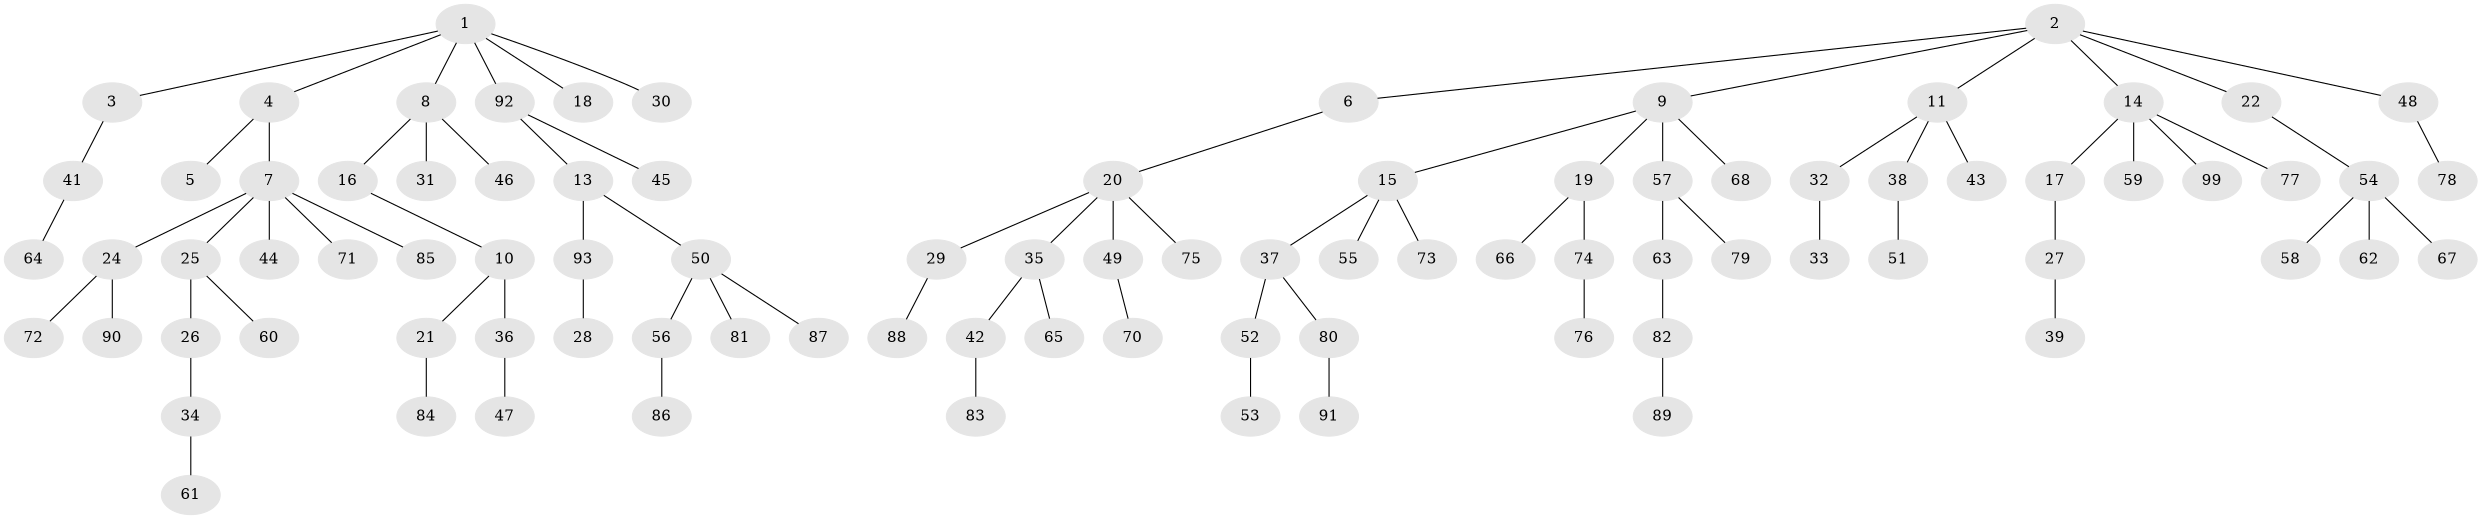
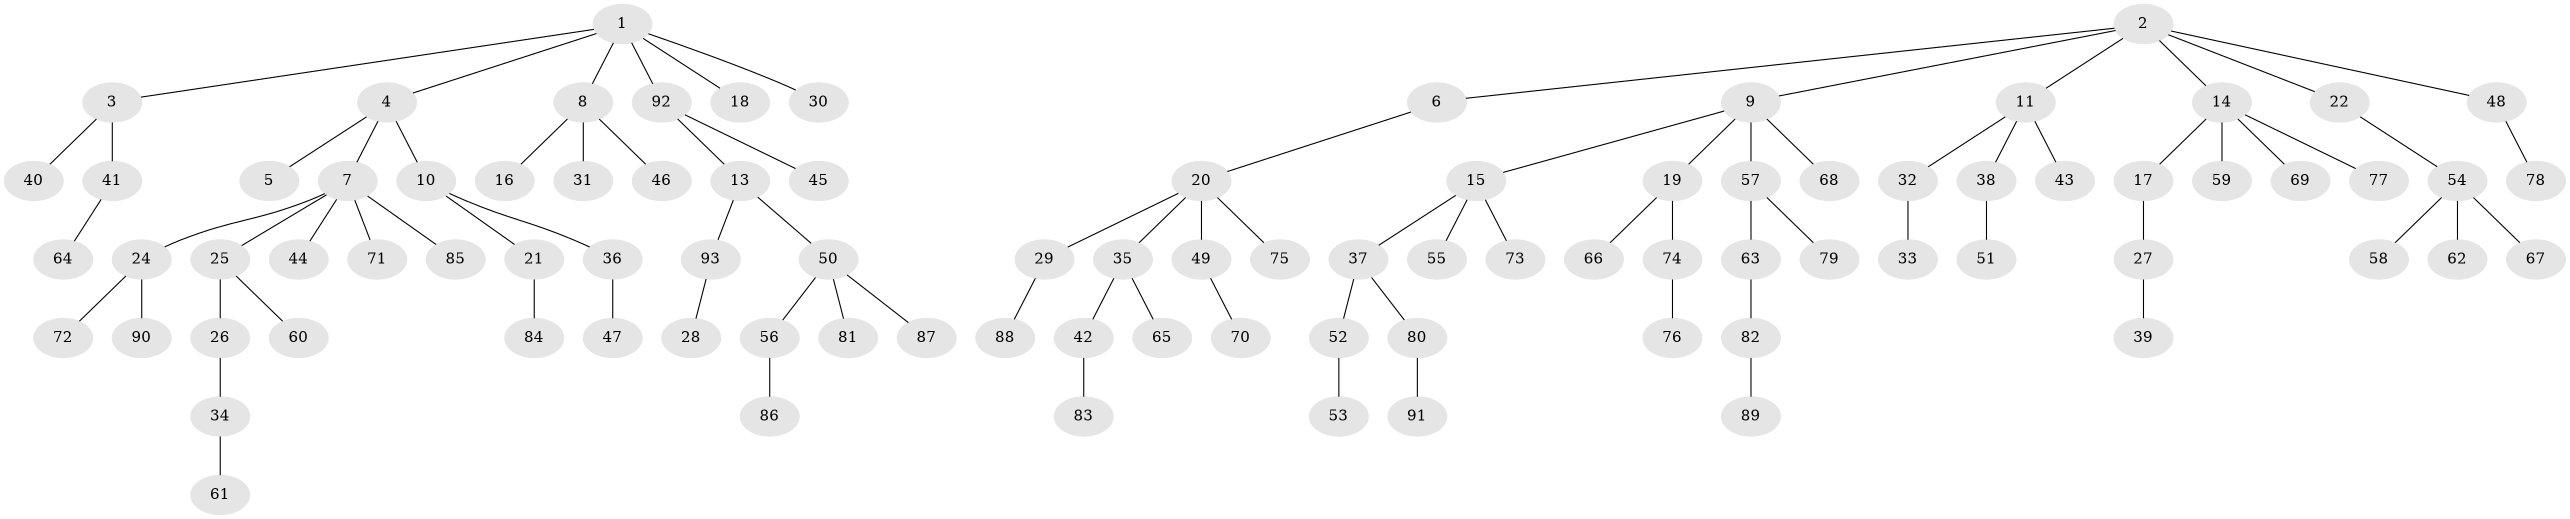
node "40": added
node "99": label "99" -> "69"
edge "16" -- "10": now "4" -- "10"
